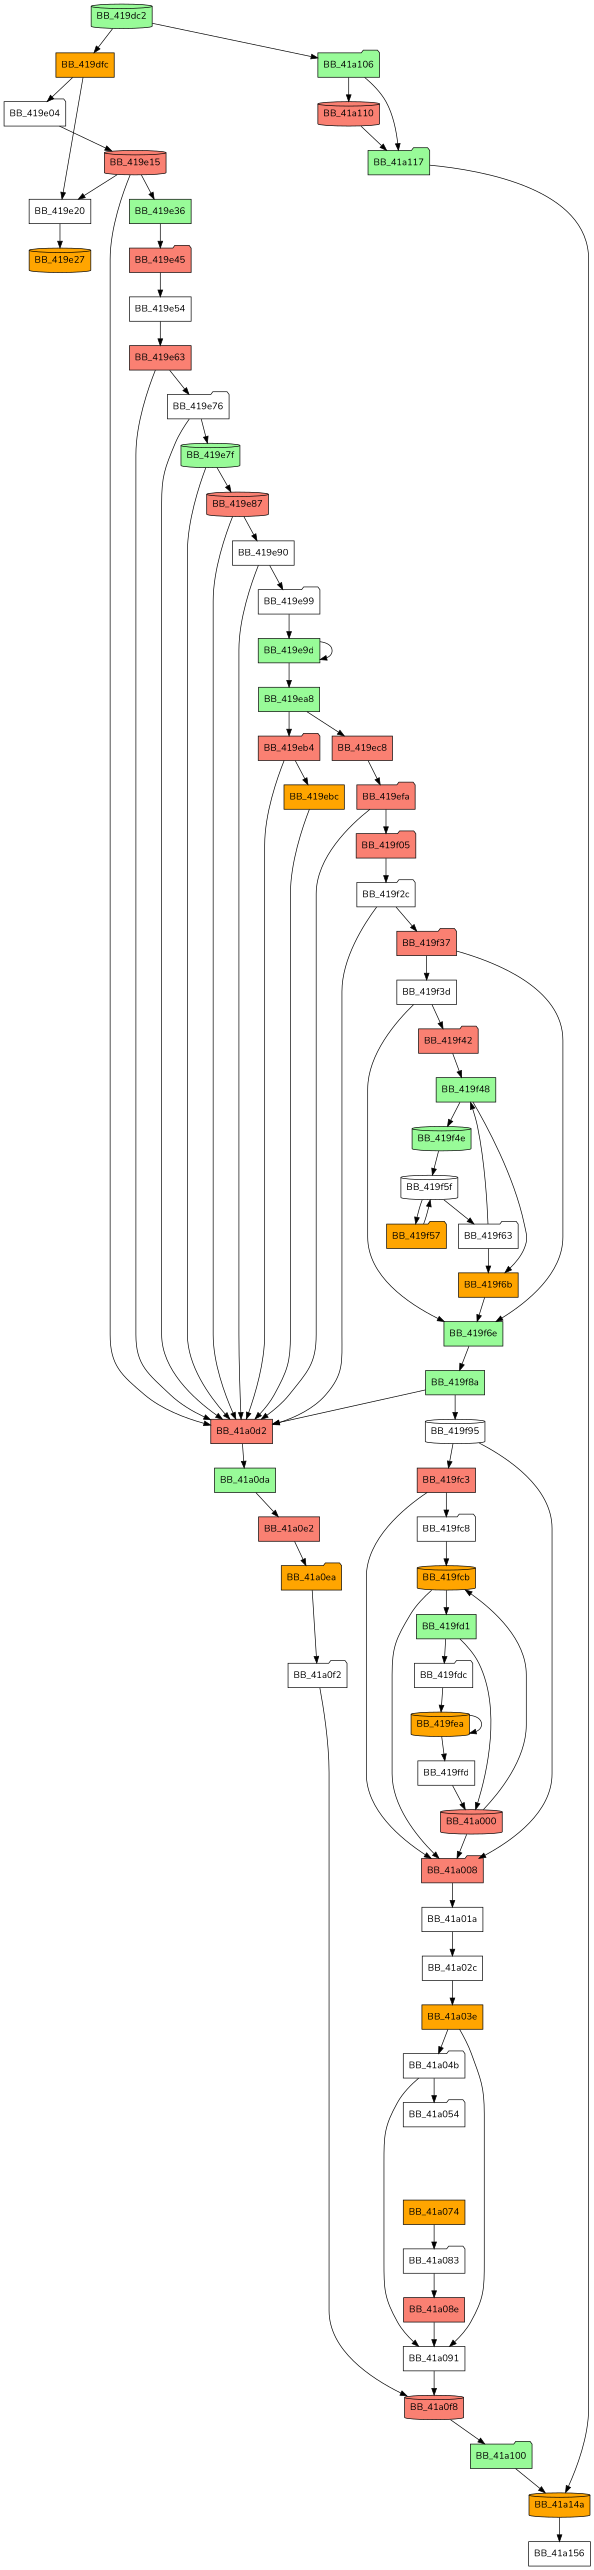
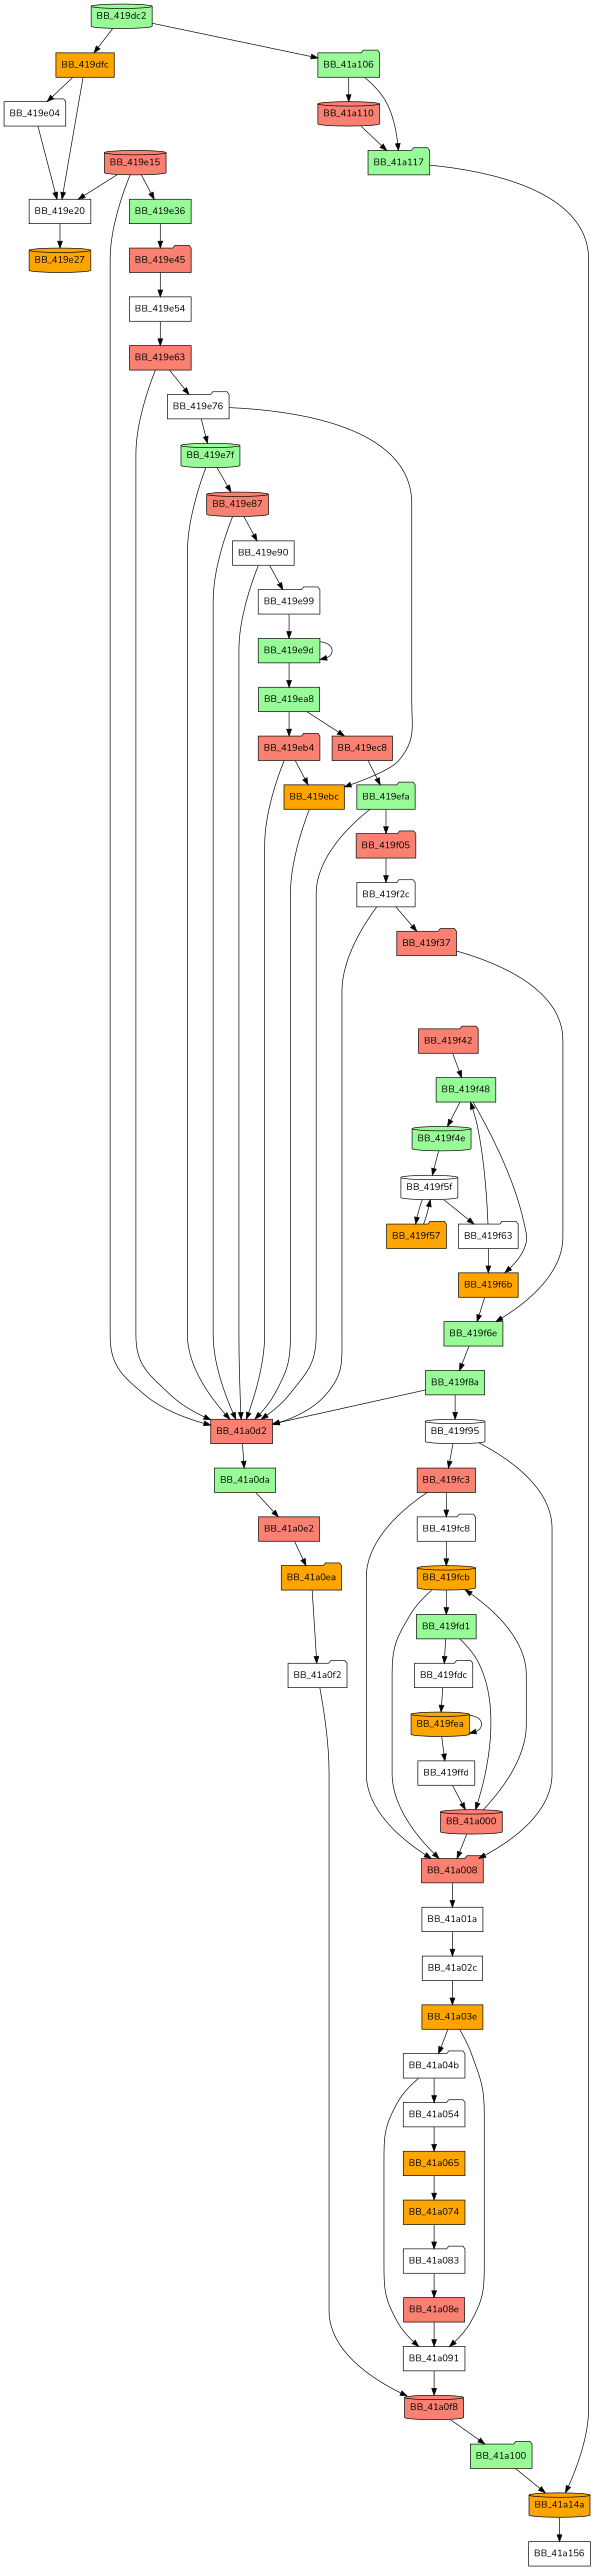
edge "BB_419e04" -> "BB_419e15": now "BB_419e04" -> "BB_419e20"
node "BB_419efa": fillcolor salmon -> palegreen
edge "BB_419e76" -> "BB_41a0d2": now "BB_419e76" -> "BB_419ebc"
node "BB_419f3d": removed
node "BB_41a065": added
